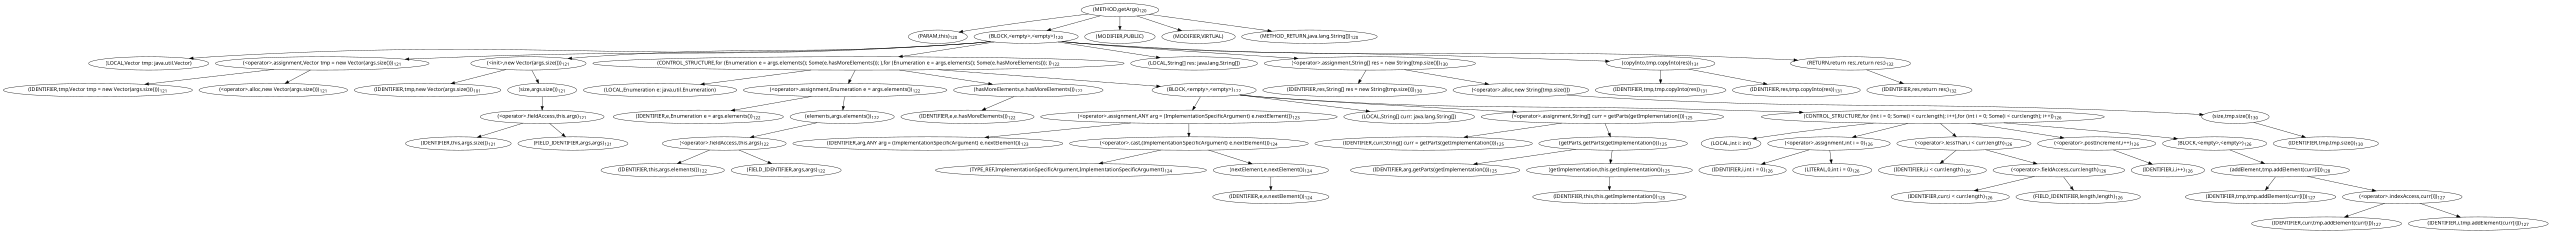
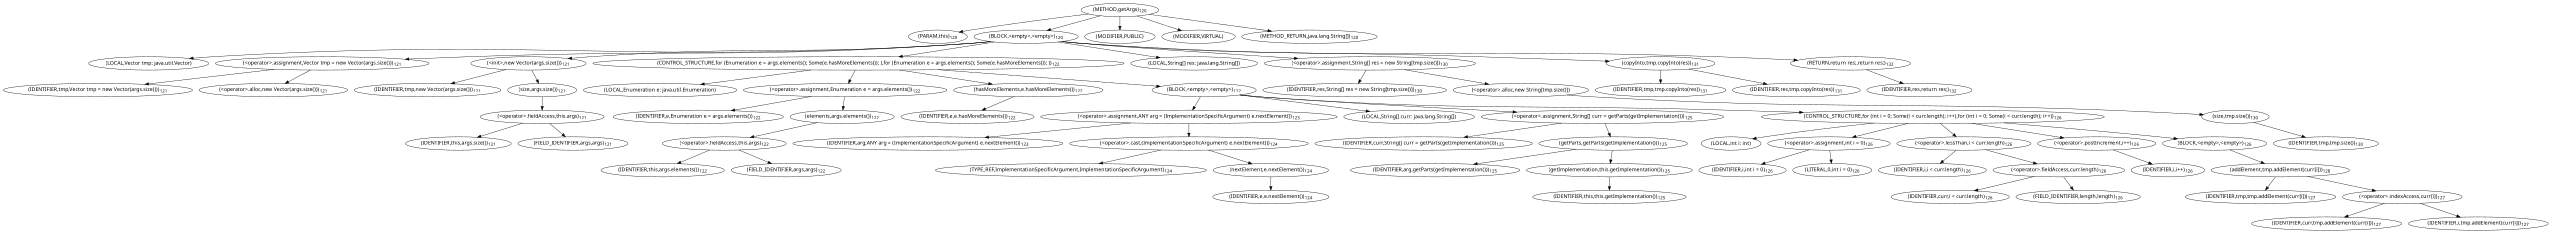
node "(IDENTIFIER,tmp,new Vector(args.size()))": text "101" -> "121"
